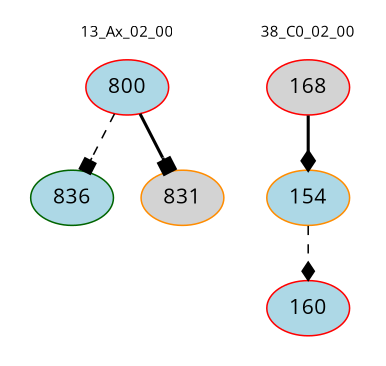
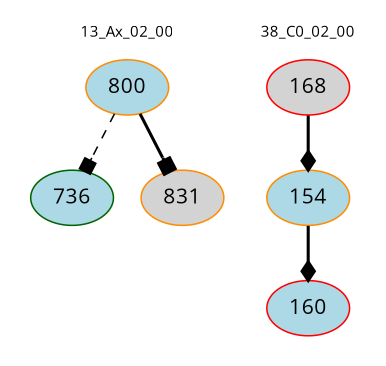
node "800": color red -> darkorange
node "836": label "836" -> "736"
edge "154" -> "160": style dashed -> bold
